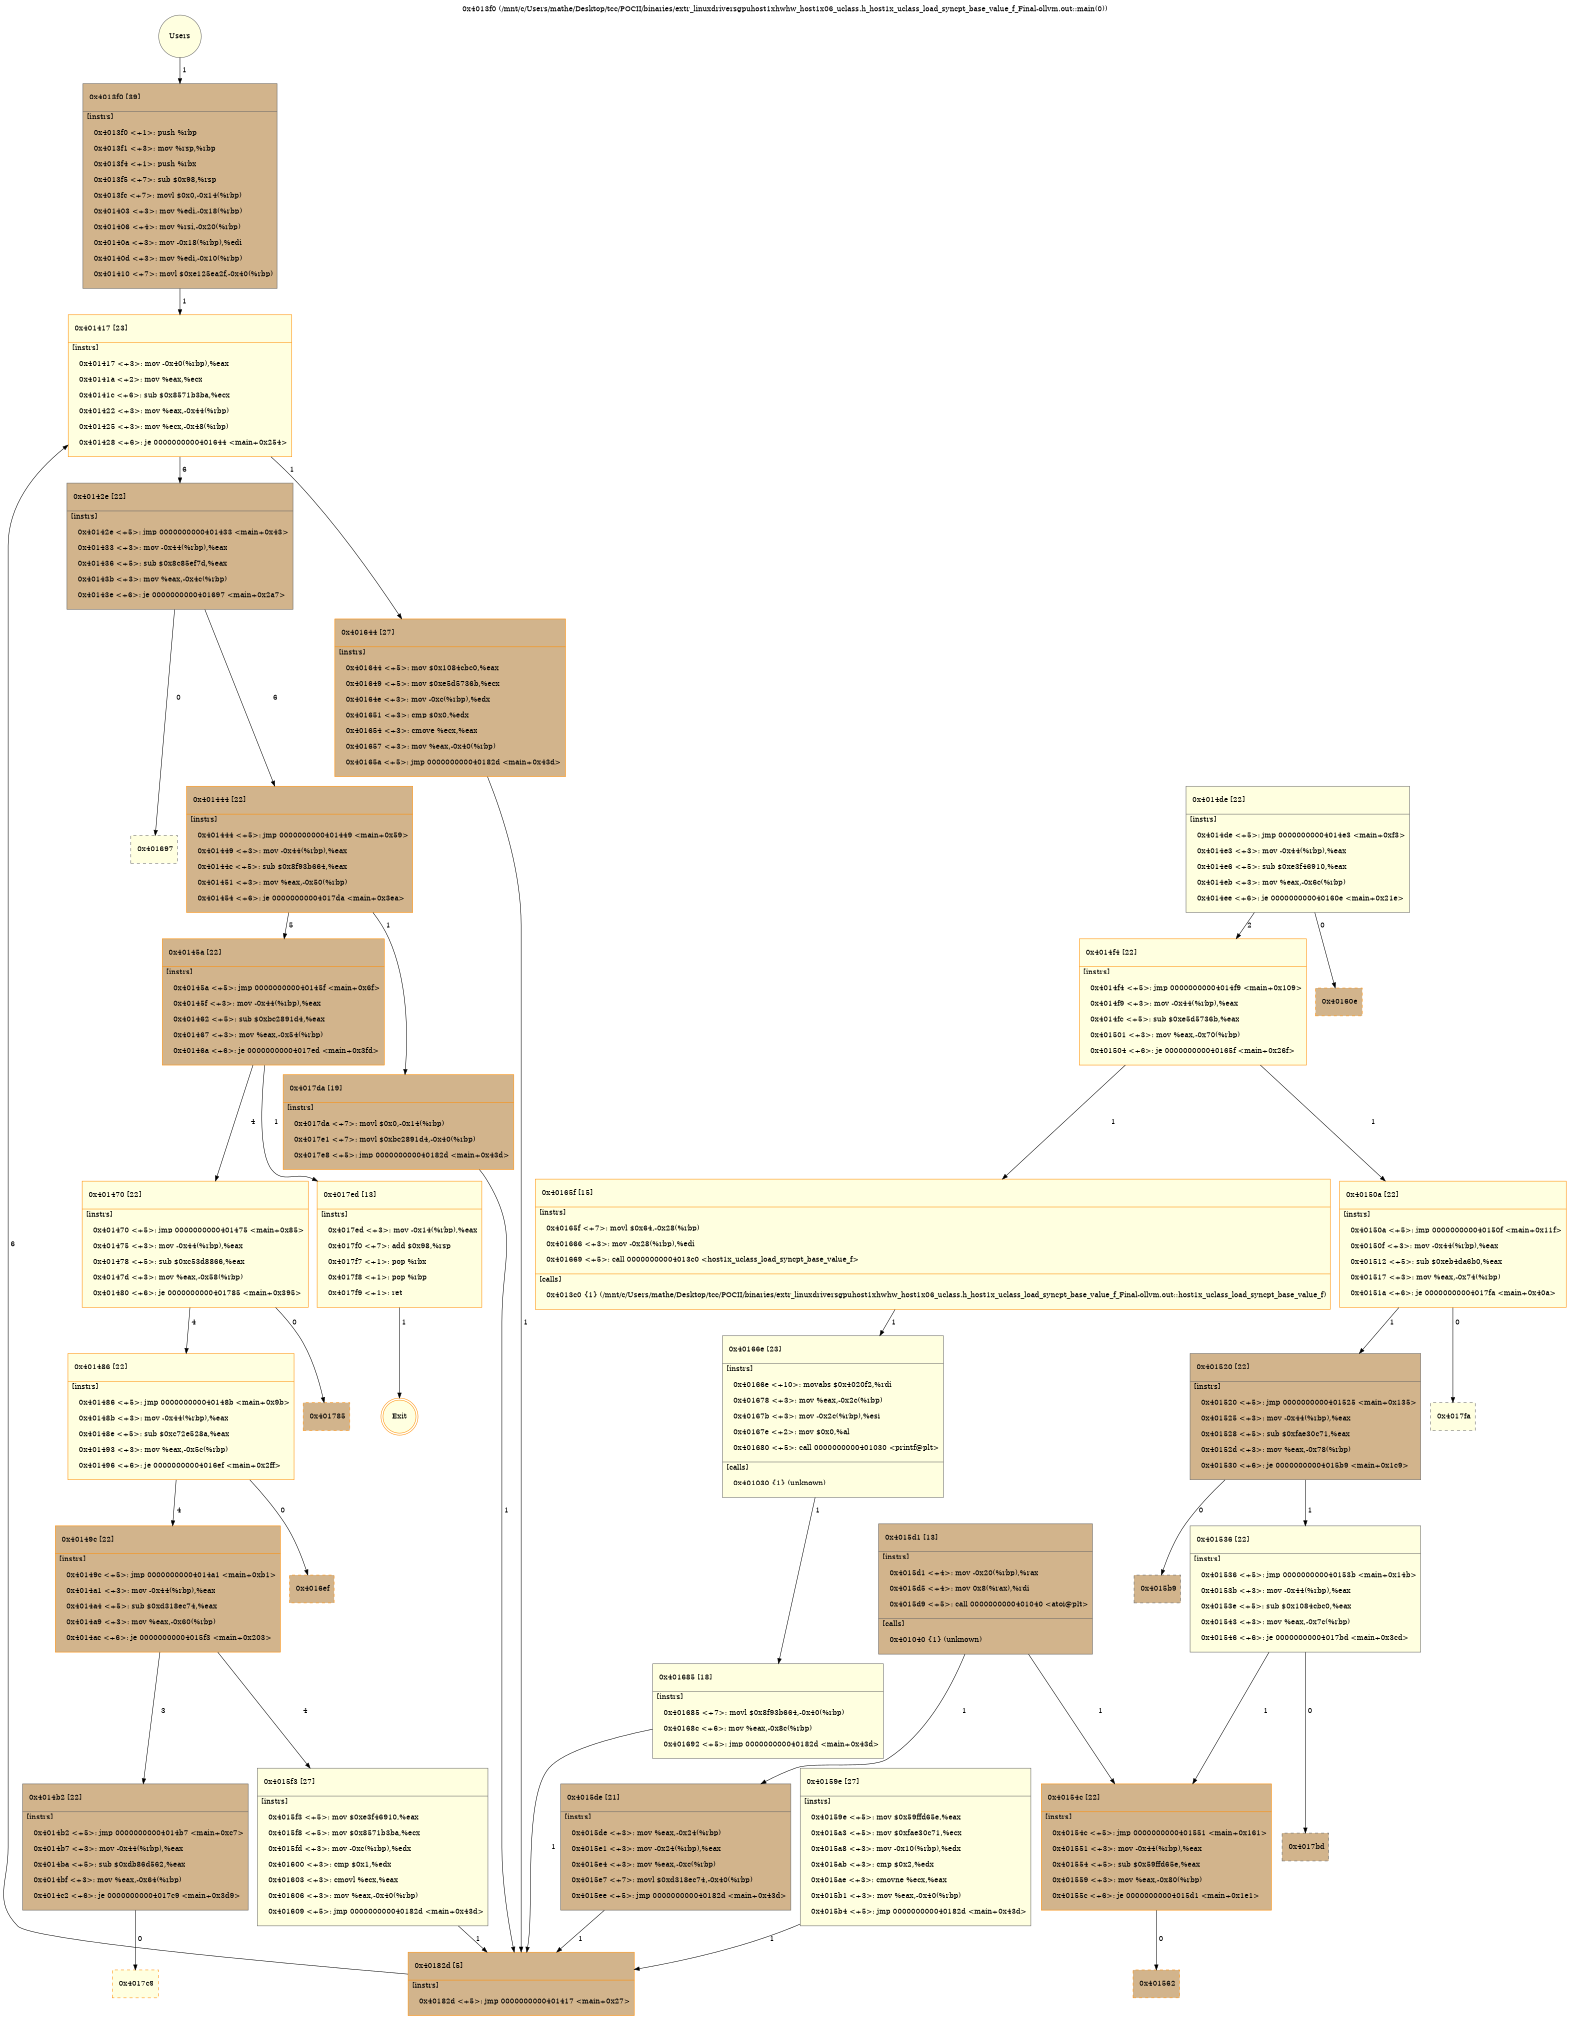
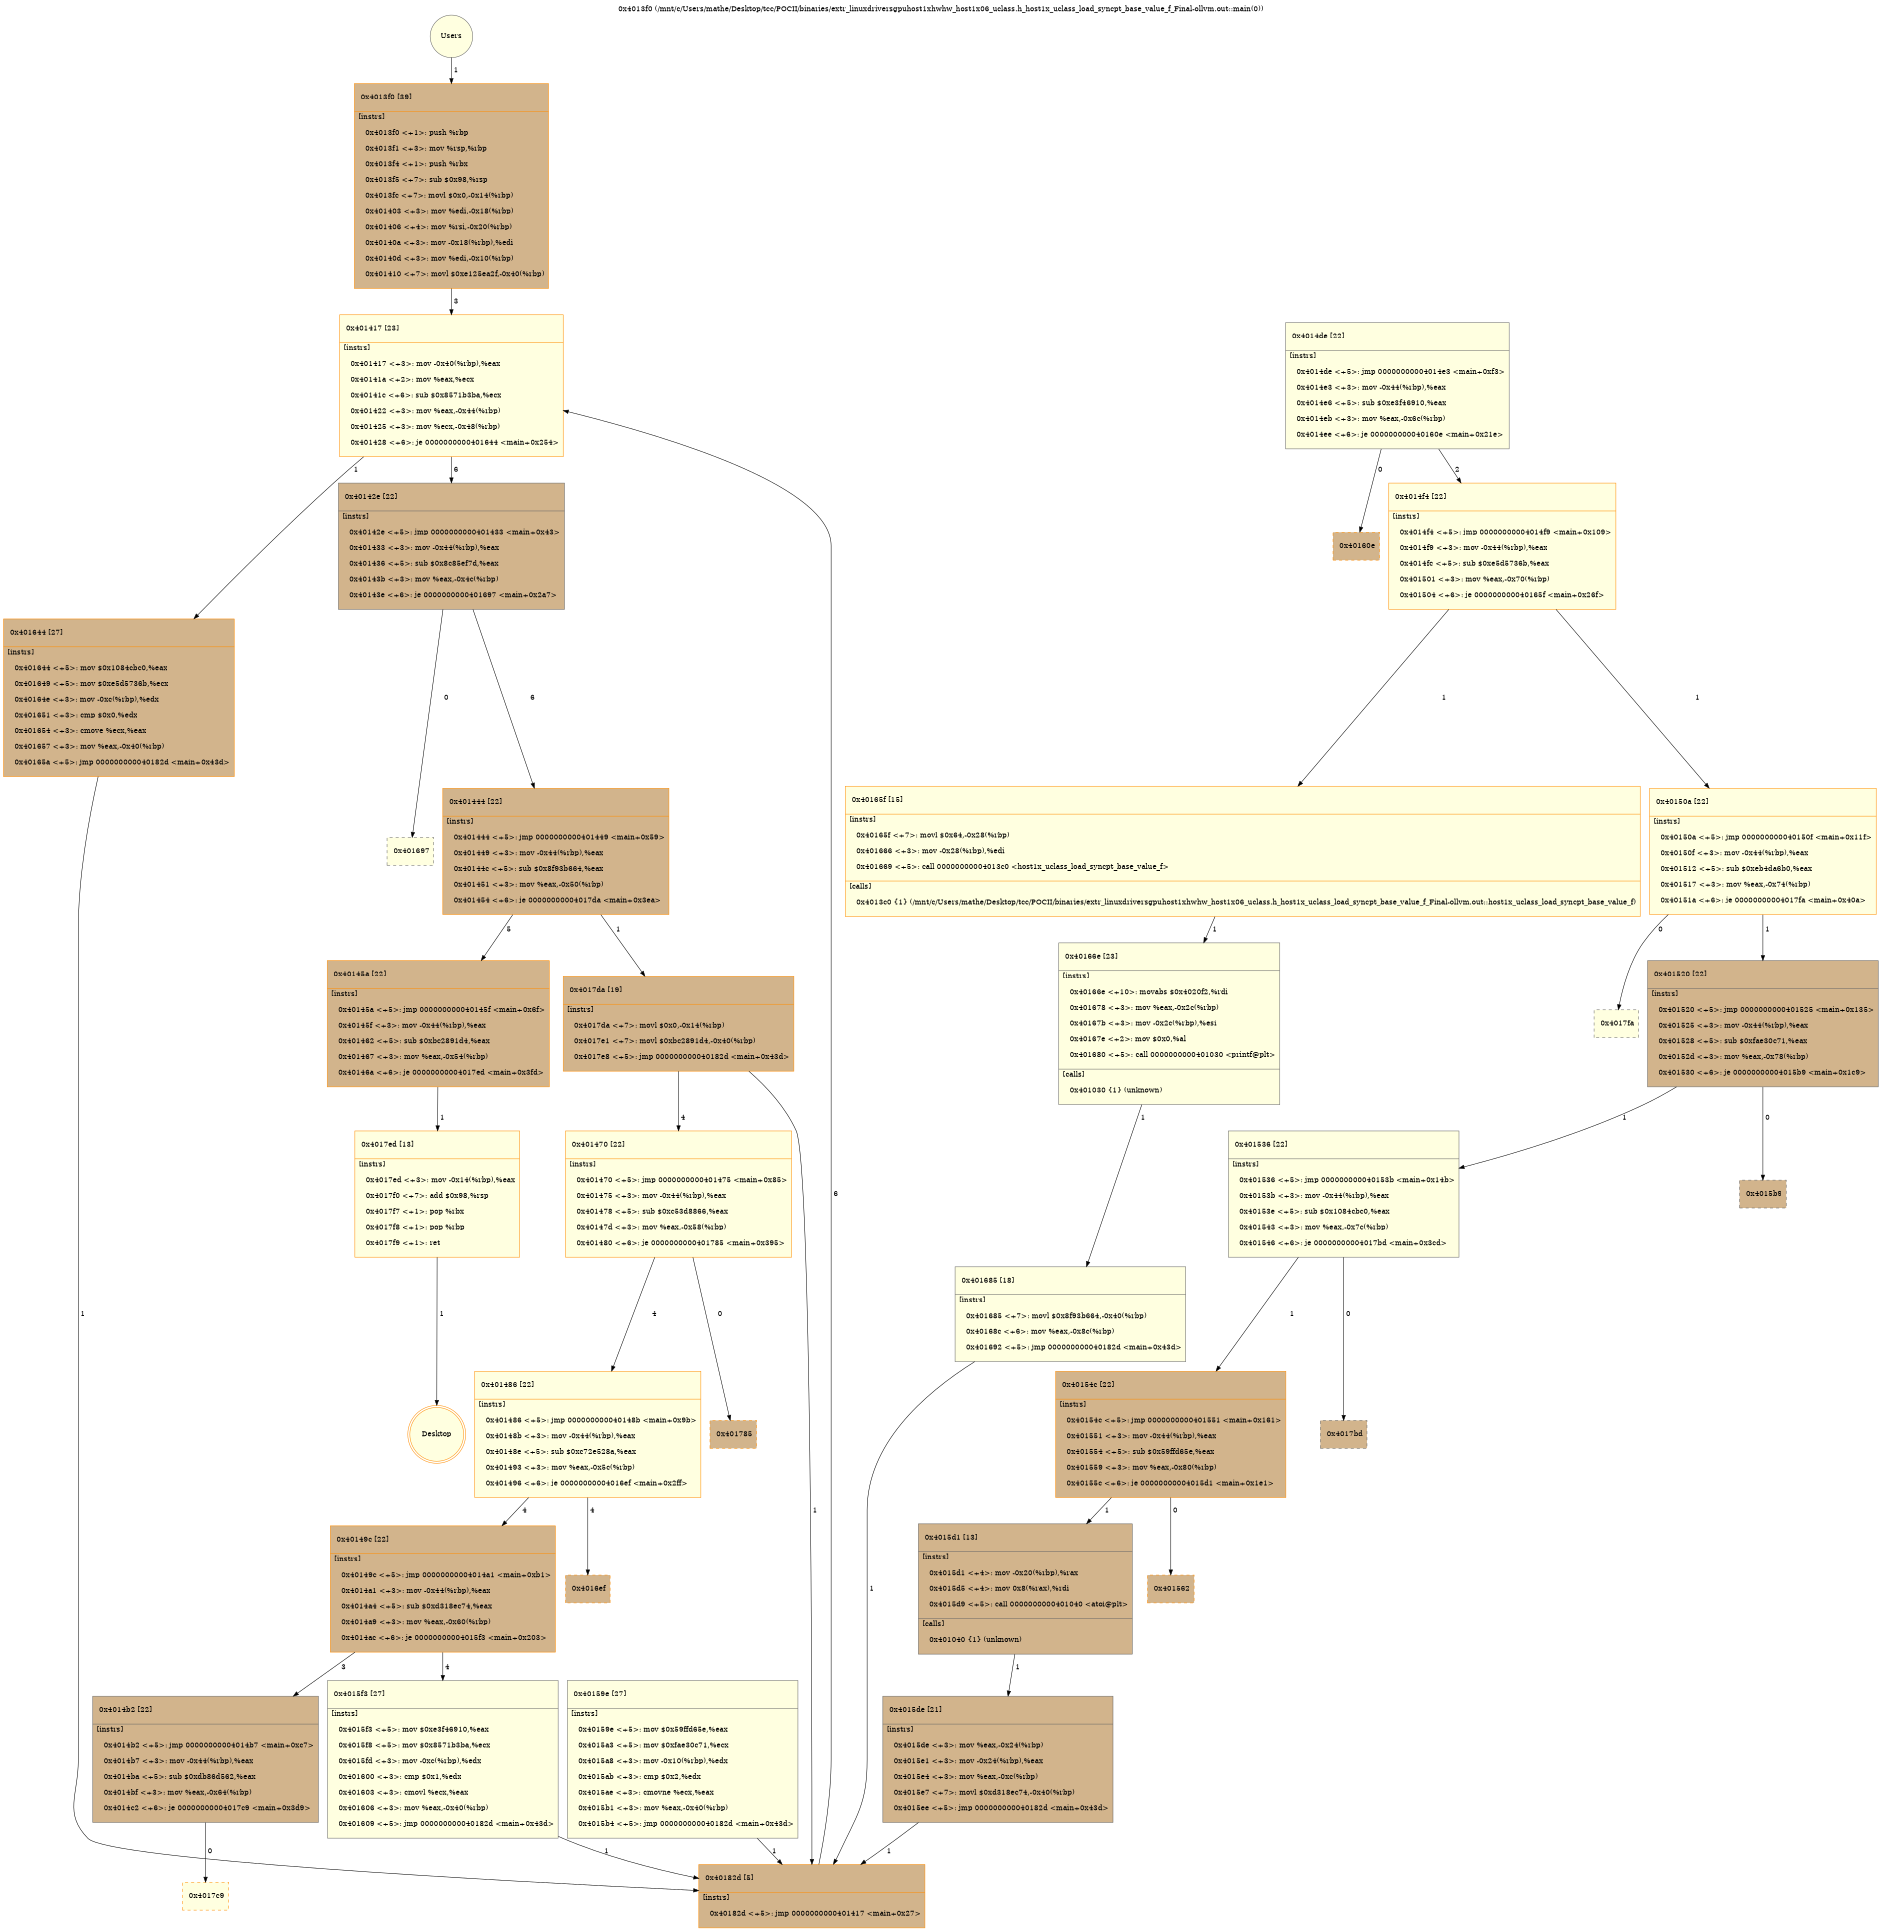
node "0x4013f0 [39]": color gray40 -> darkorange
edge "0x4013f0 [39]" -> "0x401417 [23]": label " 1" -> " 3"
edge "0x40145a [22]" -> "0x401470 [22]": now "0x4017da [19]" -> "0x401470 [22]"
node "Exit": label "Exit" -> "Desktop"
edge "0x401486 [22]" -> "0x4016ef": label " 0" -> " 4"
edge "0x4015d1 [13]" -> "0x40154c [22]": reversed
